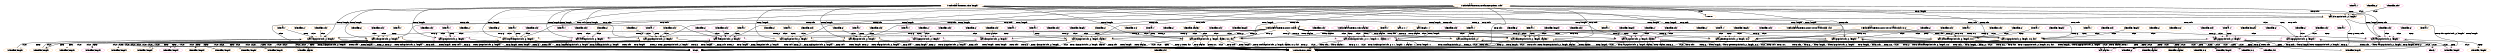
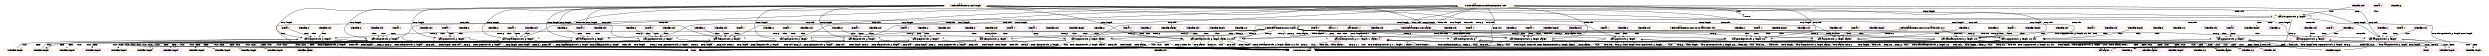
edge "(MethodParameterIn,netdissect_options *ndo)" -> "(Call,pppoe_print(ndo, p, length))": reversed
edge "(MethodParameterIn,u_int length)" -> "(Call,calm_fast_print(ndo, p, length, src))": added, label "DDG: length"
edge "(MethodParameterIn,const u_char *p)" -> "(Call,mpcp_print(ndo, p, length))": label "DDG: p" -> "DDG: rrcp_print(ndo, p, length, src, dst)"
